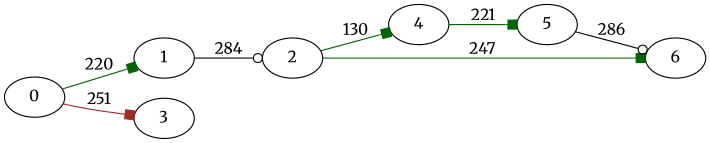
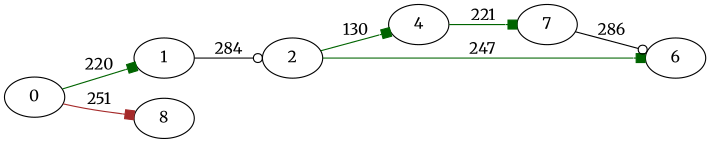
node "5": label "5" -> "7"
node "3": label "3" -> "8"
